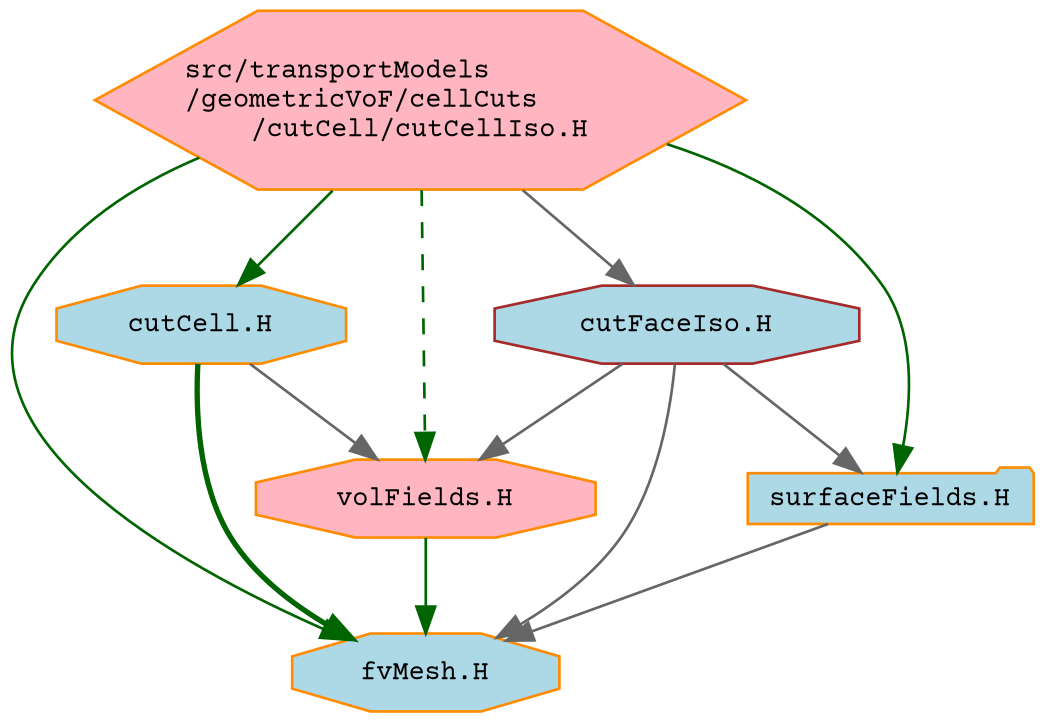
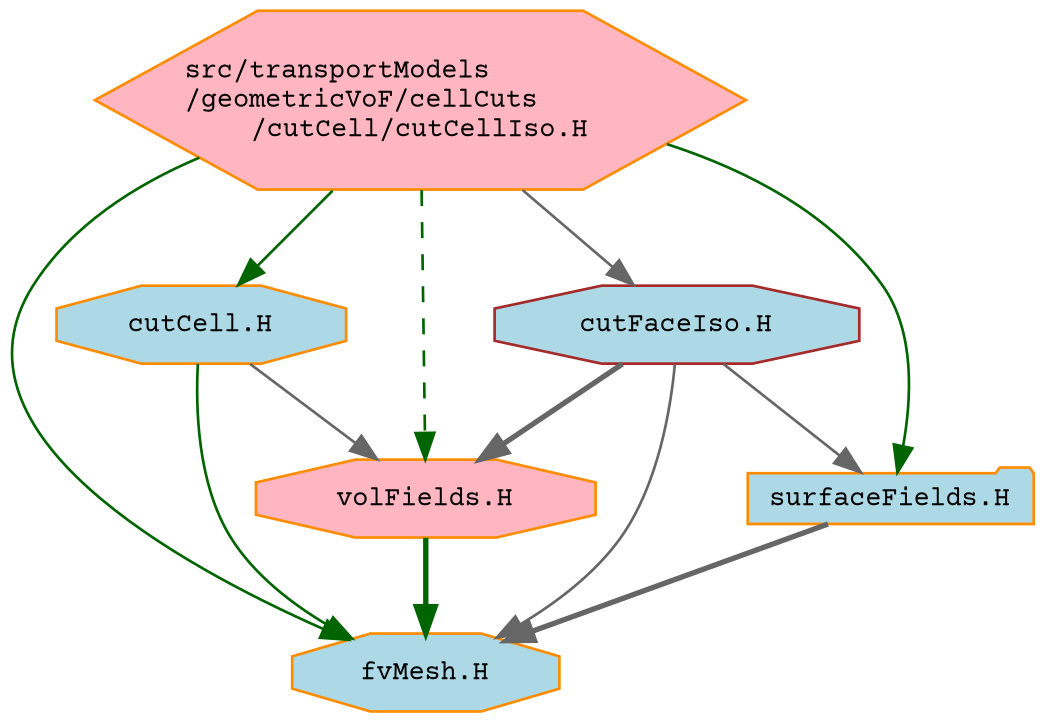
edge "cutFaceIso.H" -> "volFields.H": style solid -> bold
edge "cutCell.H" -> "fvMesh.H": style bold -> solid
edge "volFields.H" -> "fvMesh.H": style solid -> bold
edge "surfaceFields.H" -> "fvMesh.H": style solid -> bold
